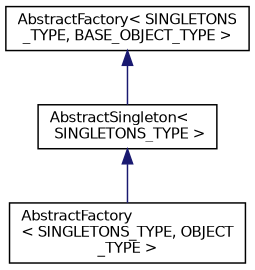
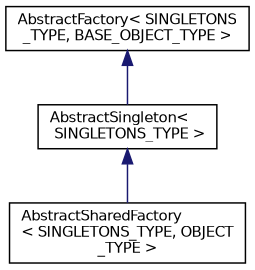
node "AbstractFactory < SINGLETONS_TYPE, OBJECT _TYPE >": label "AbstractFactory < SINGLETONS_TYPE, OBJECT _TYPE >" -> "AbstractSharedFactory < SINGLETONS_TYPE, OBJECT _TYPE >"
